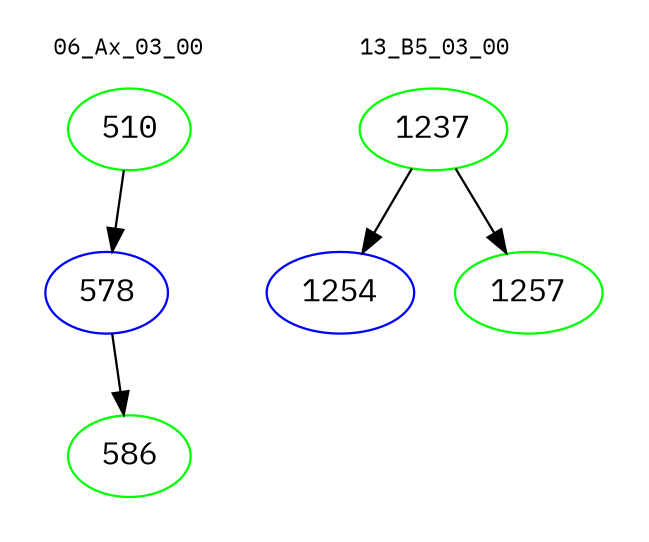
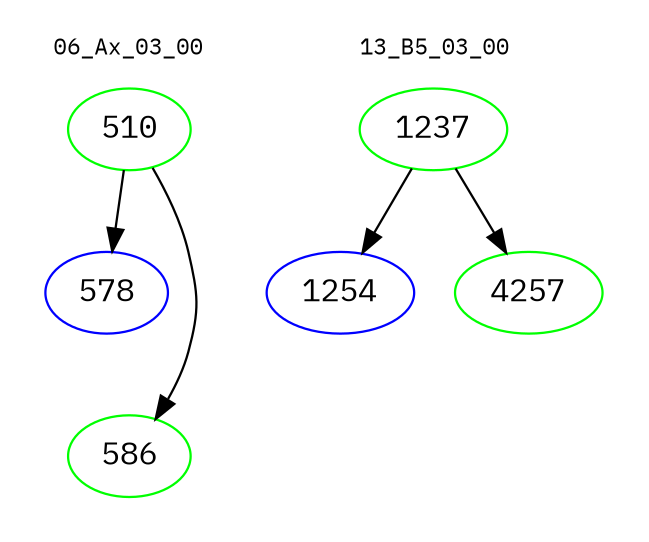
node "1257": label "1257" -> "4257"
edge "578" -> "586": now "510" -> "586"
